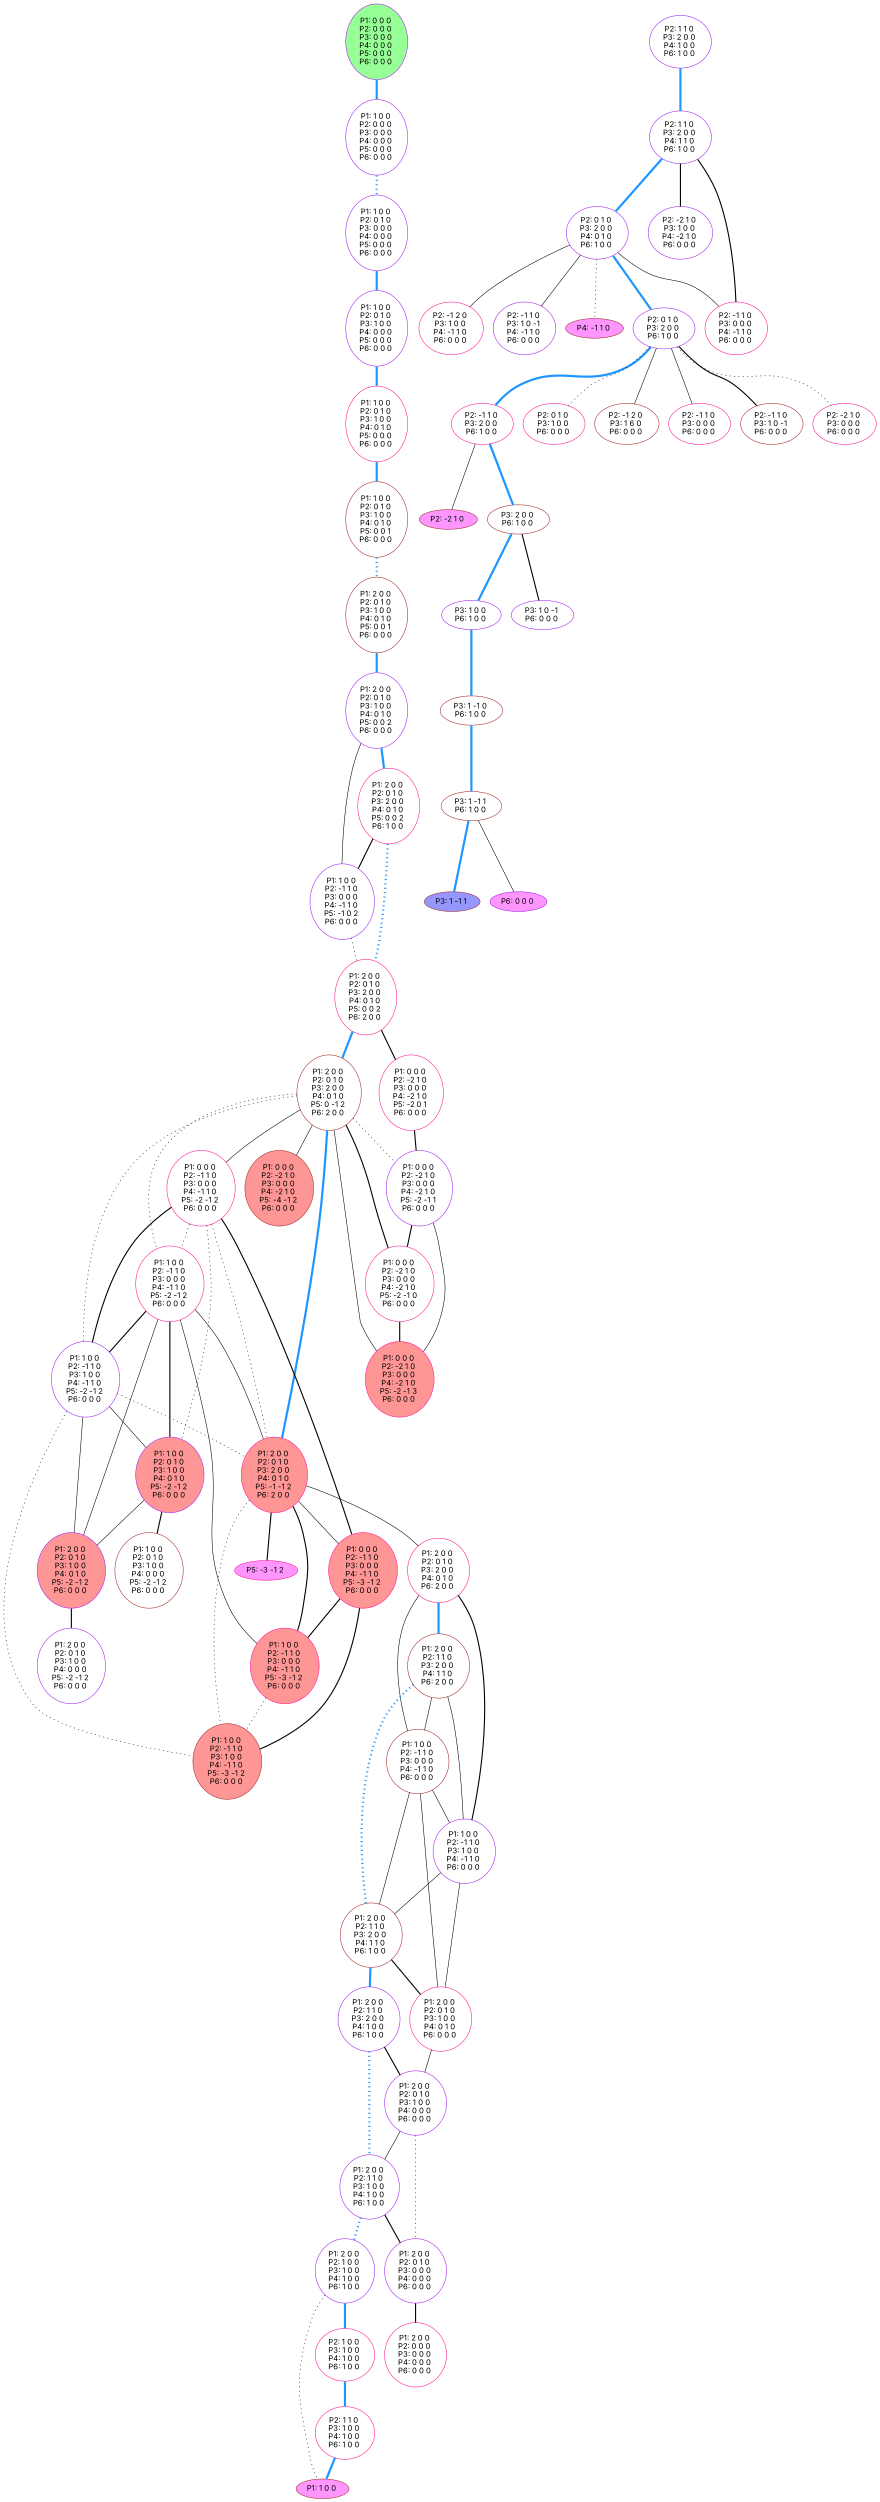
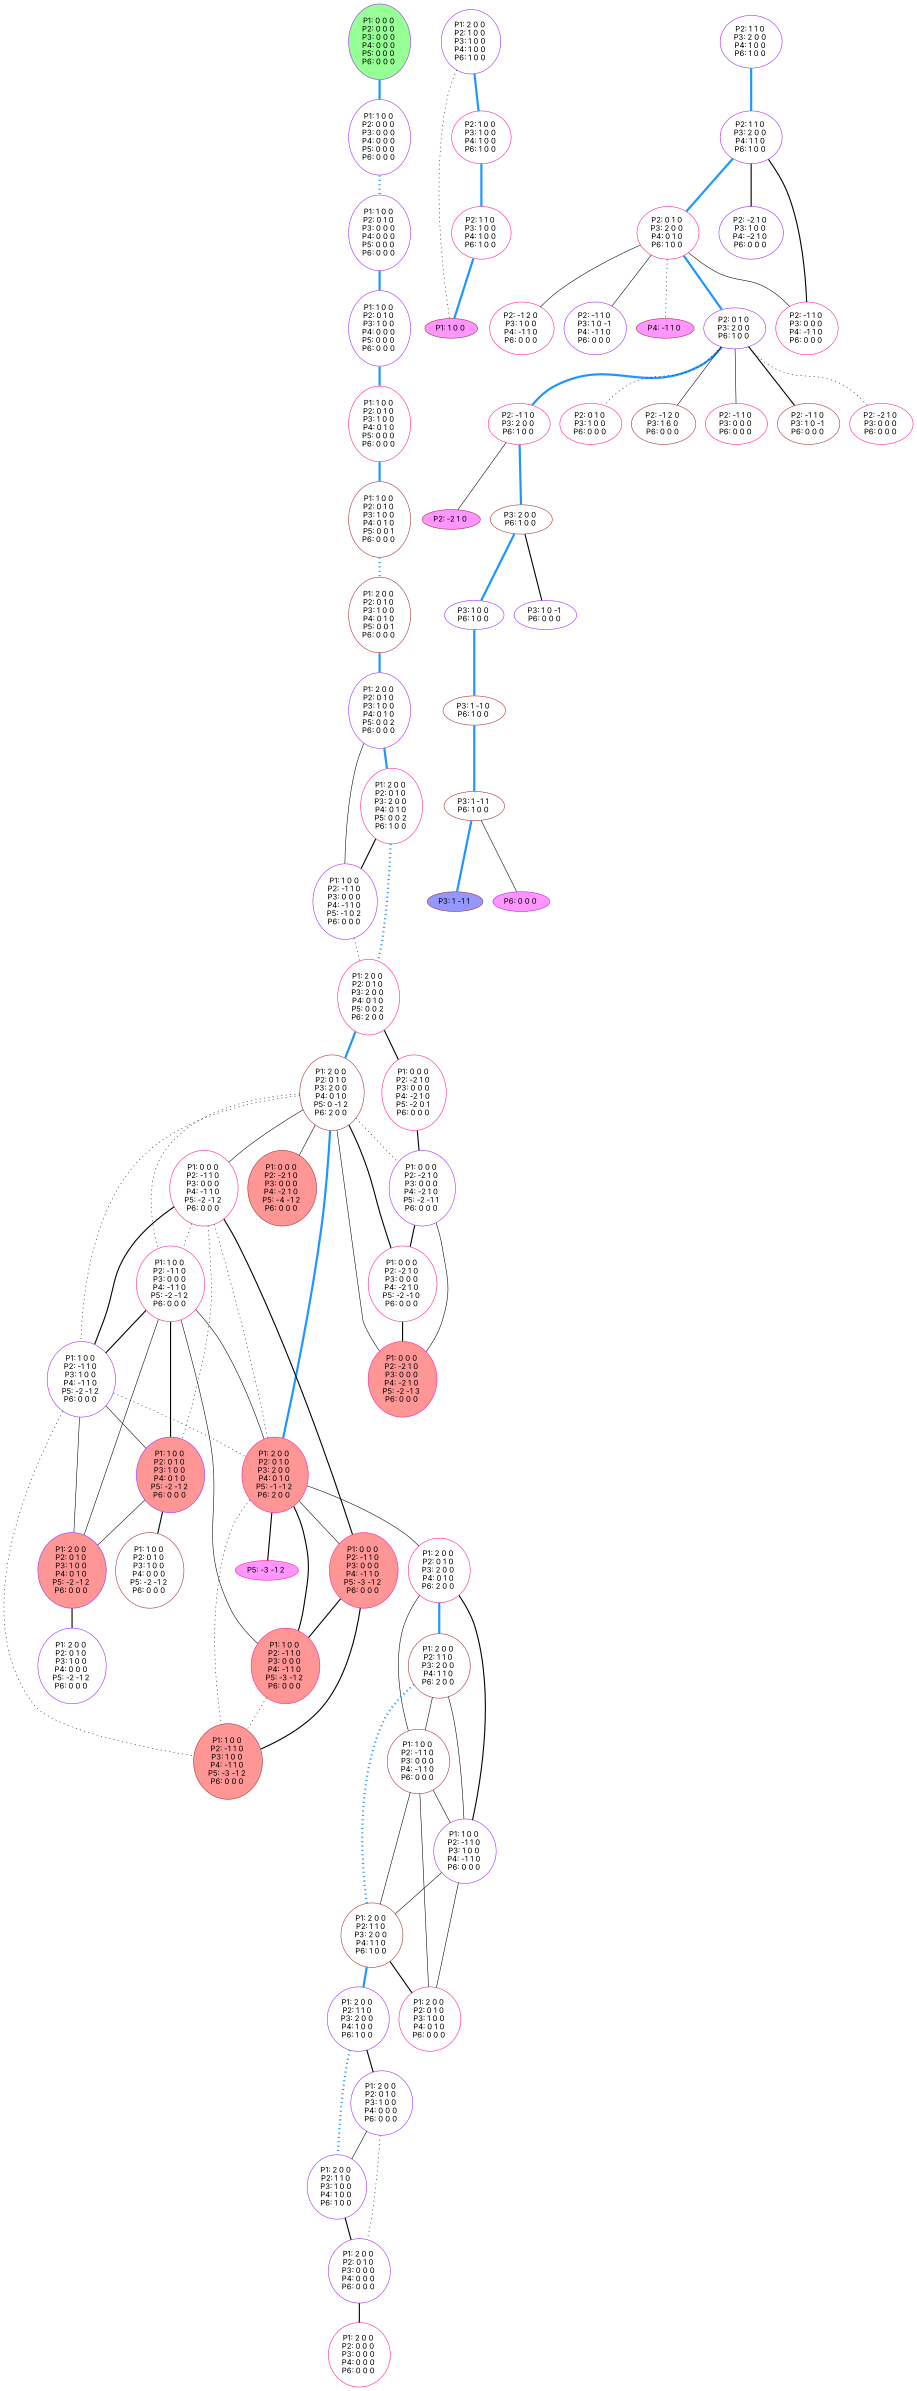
node "P2: 0 1 0 P3: 2 0 0 P4: 0 1 0 P6: 1 0 0": color purple -> deeppink
edge "P1: 2 0 0 P2: 0 1 0 P3: 1 0 0 P4: 0 1 0 P6: 0 0 0" -- "P1: 2 0 0 P2: 0 1 0 P3: 1 0 0 P4: 0 0 0 P6: 0 0 0": removed
edge "P1: 2 0 0 P2: 1 1 0 P3: 1 0 0 P4: 1 0 0 P6: 1 0 0" -- "P1: 2 0 0 P2: 1 0 0 P3: 1 0 0 P4: 1 0 0 P6: 1 0 0": removed
